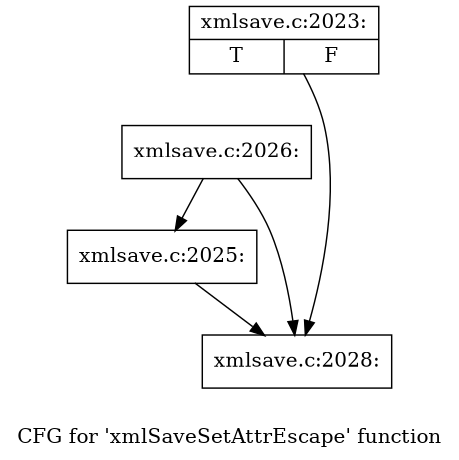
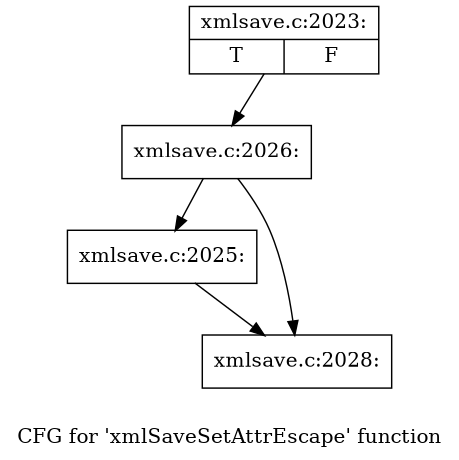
edge "xmlsave.c:2023:" -> "xmlsave.c:2028:": now "xmlsave.c:2023:" -> "xmlsave.c:2026:"
